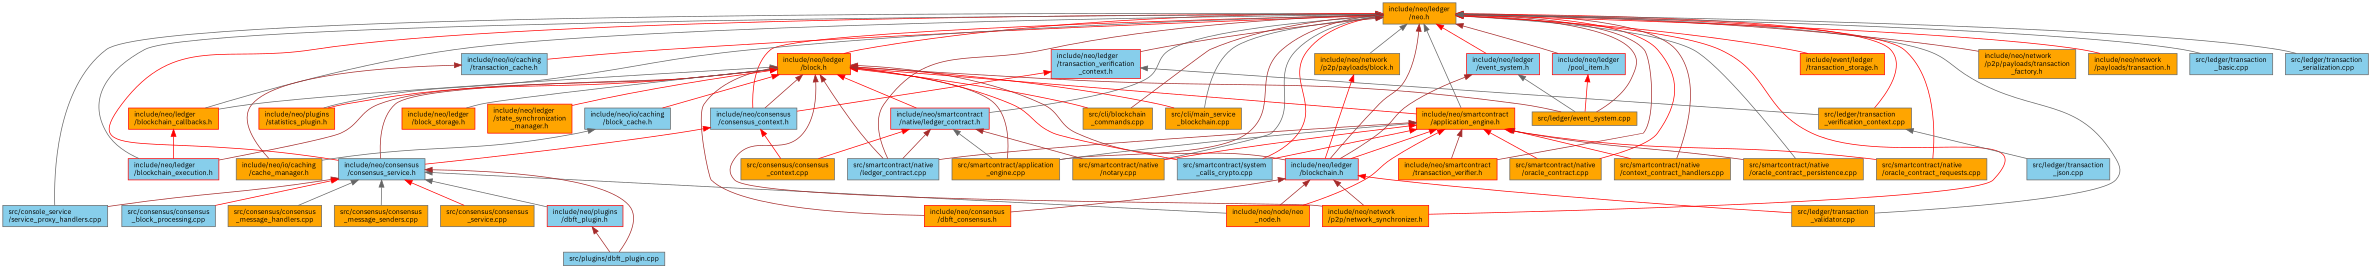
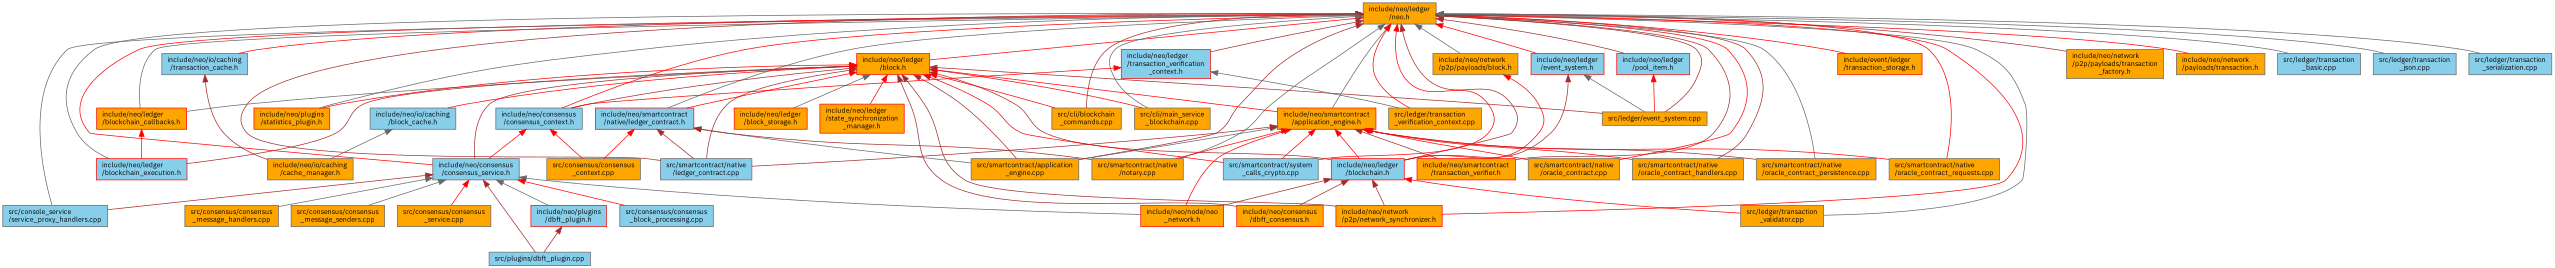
edge "src/ledger/transaction _json.cpp" -> "src/ledger/transaction _verification_context.cpp": now "src/ledger/transaction _json.cpp" -> "include/neo/ledger /neo.h"
node "src/smartcontract/native /context_contract_handlers.cpp": label "src/smartcontract/native /context_contract_handlers.cpp" -> "src/smartcontract/native /oracle_contract_handlers.cpp"
node "include/neo/node/neo _node.h": label "include/neo/node/neo _node.h" -> "include/neo/node/neo _network.h"
